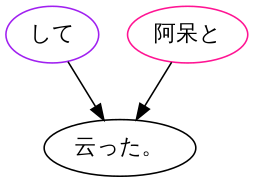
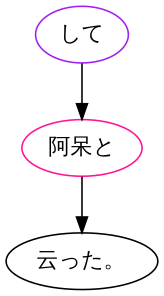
edge "して" -> "云った。": now "して" -> "阿呆と"
